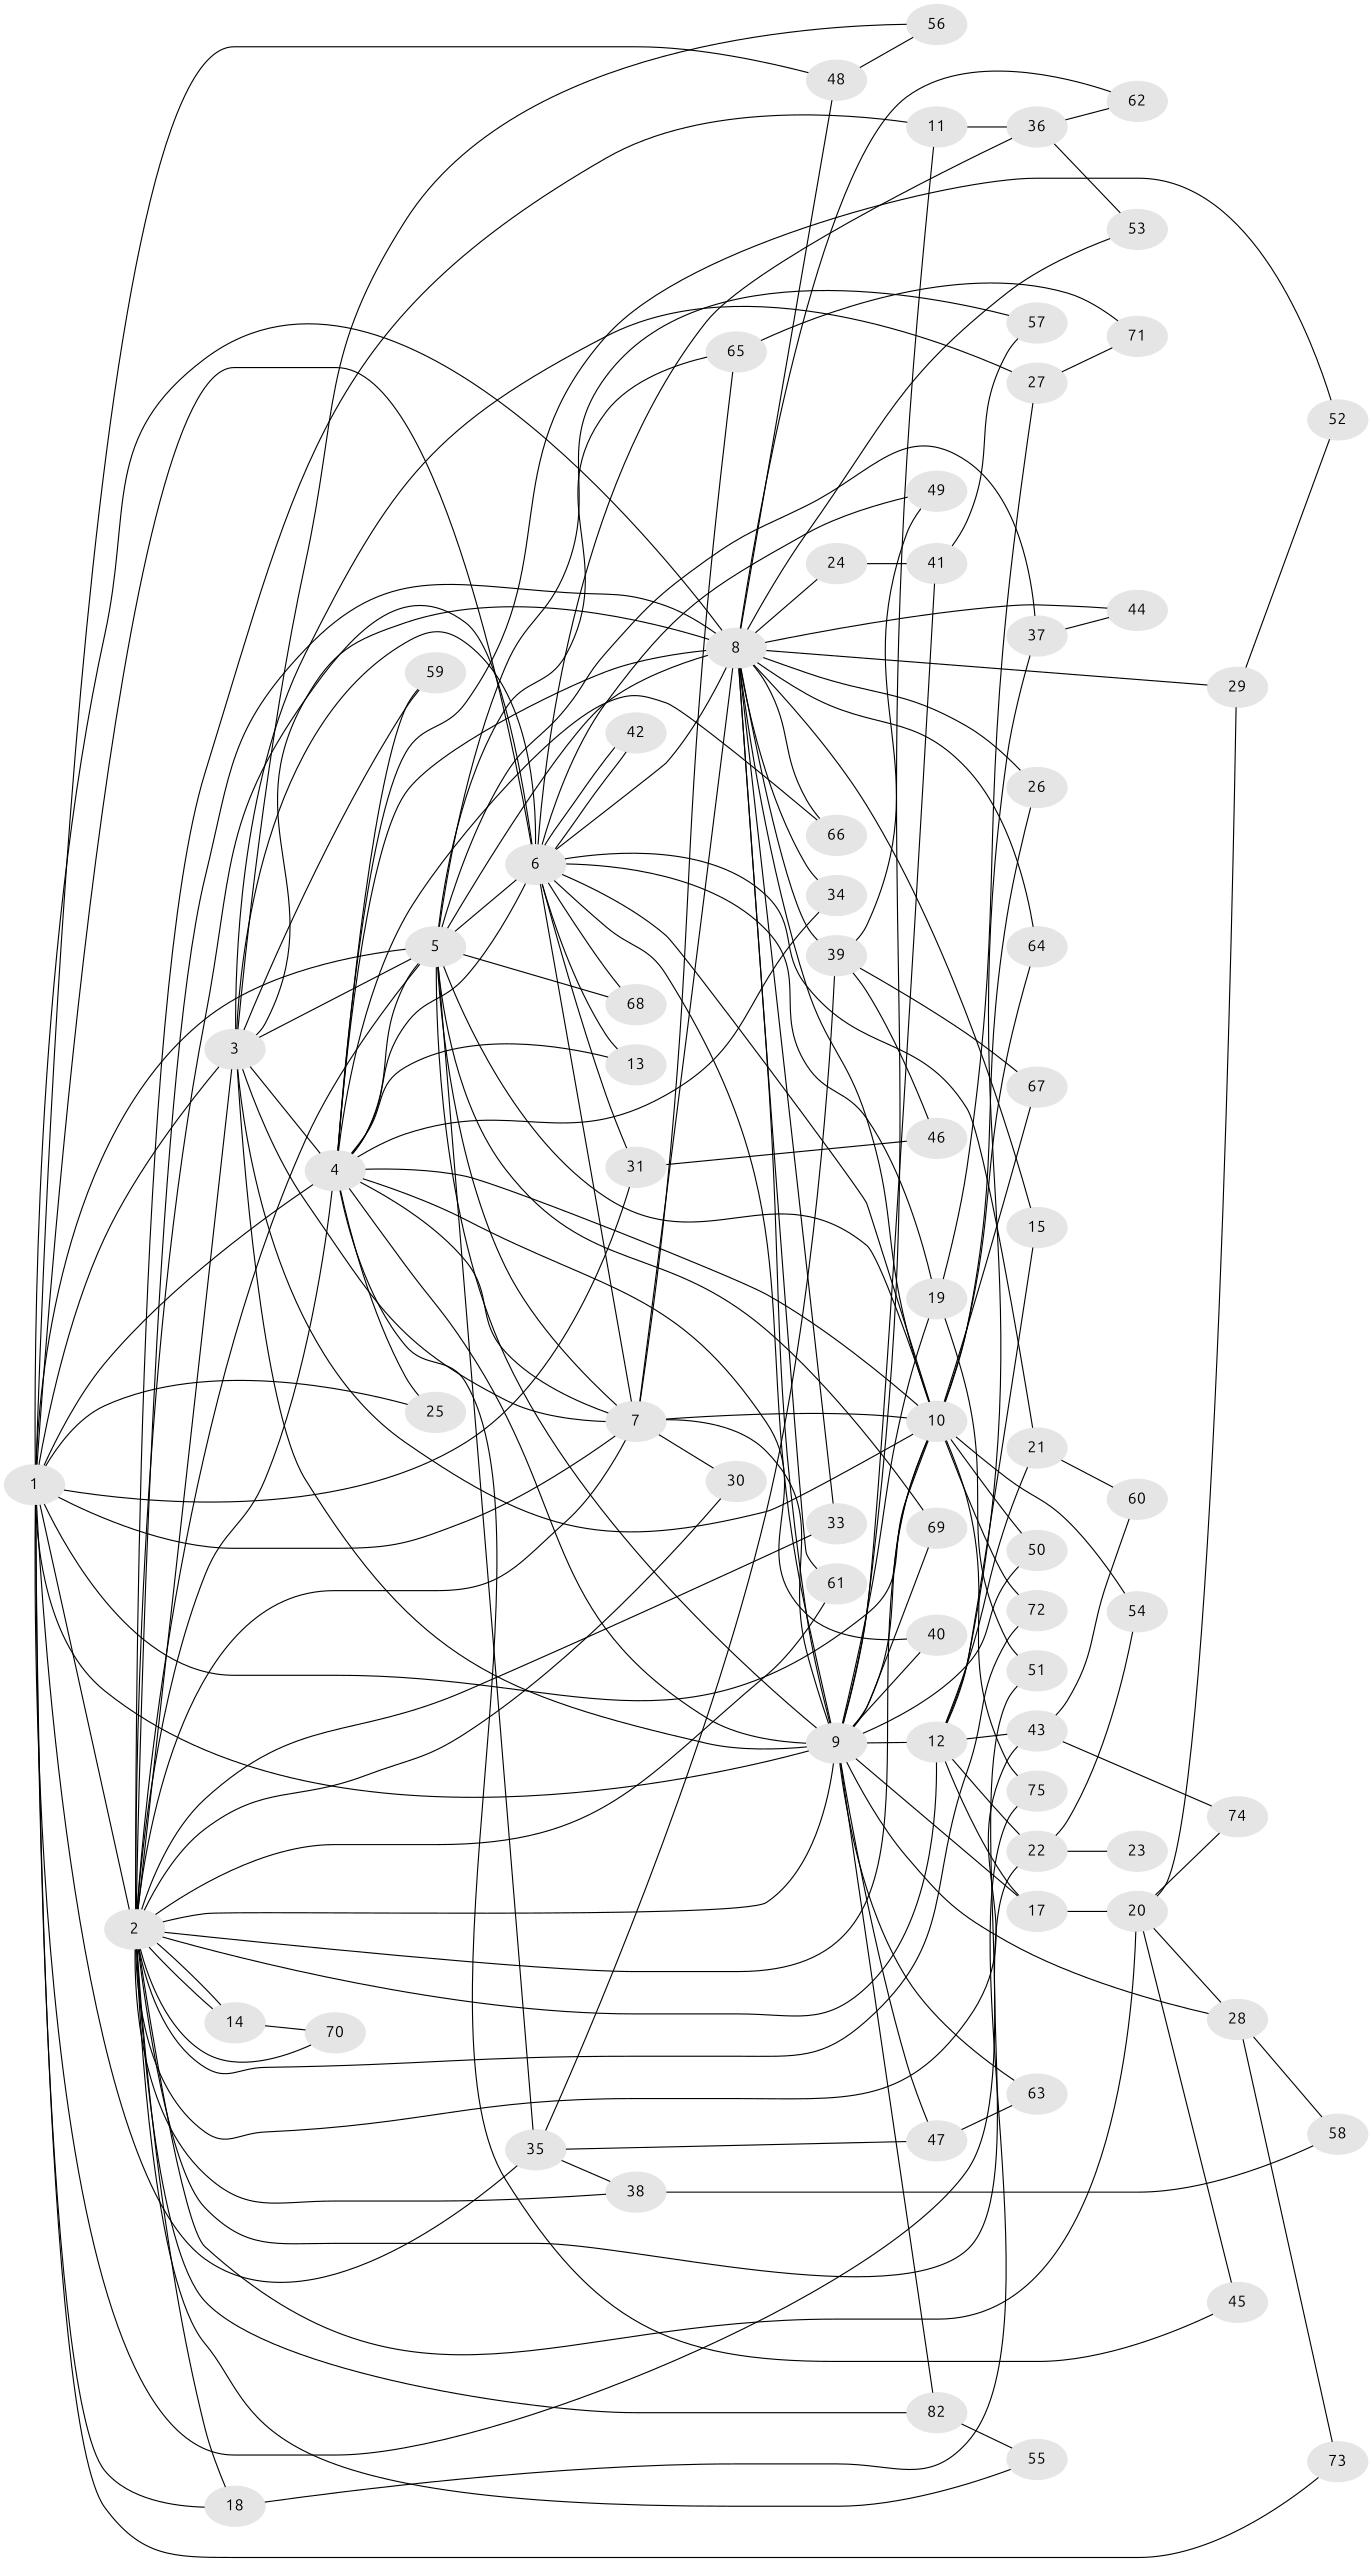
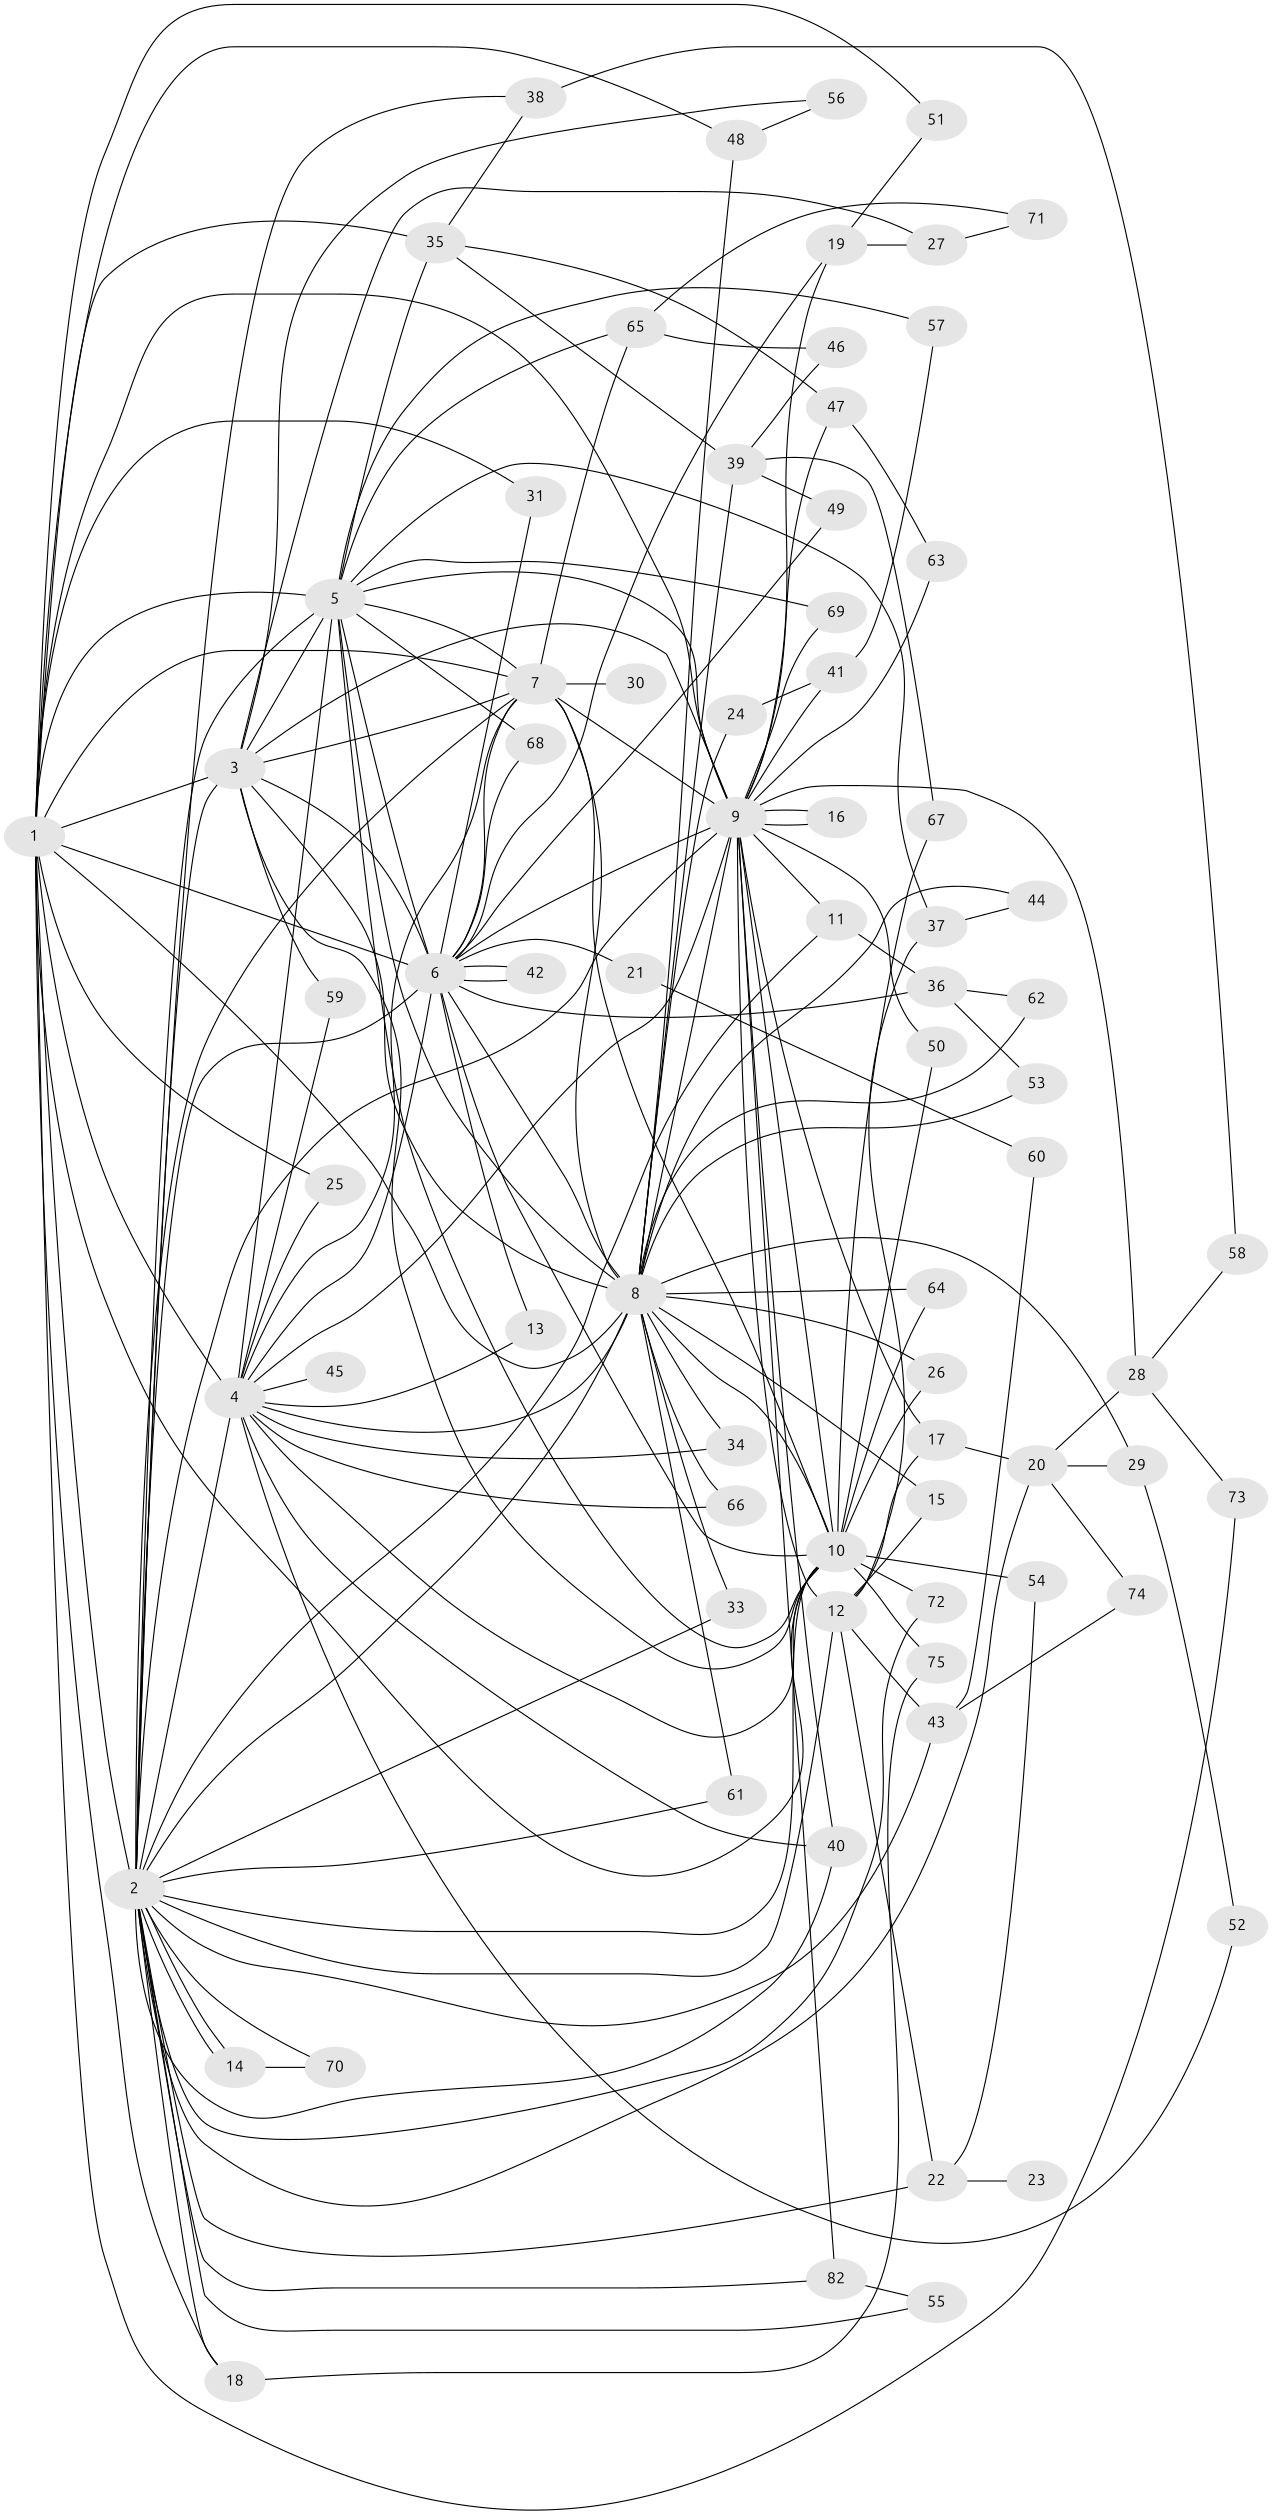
node "16": added
edge "3" -- "4": removed
edge "46" -- "31": now "46" -- "65"
edge "21" -- "12": removed
edge "30" -- "2": now "40" -- "2"
edge "20" -- "45": removed
